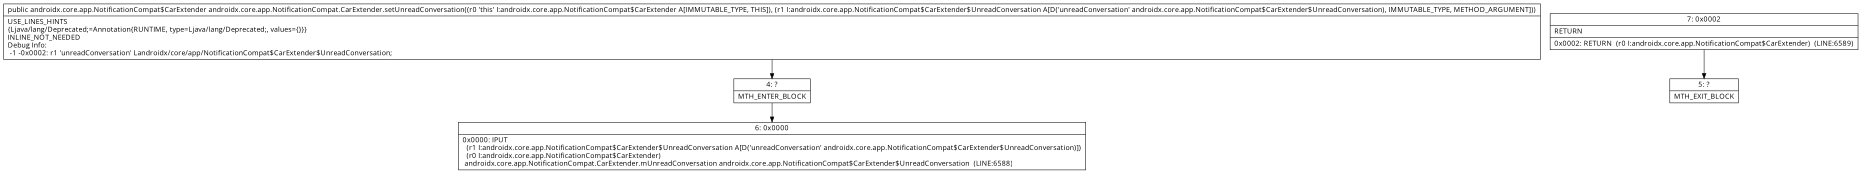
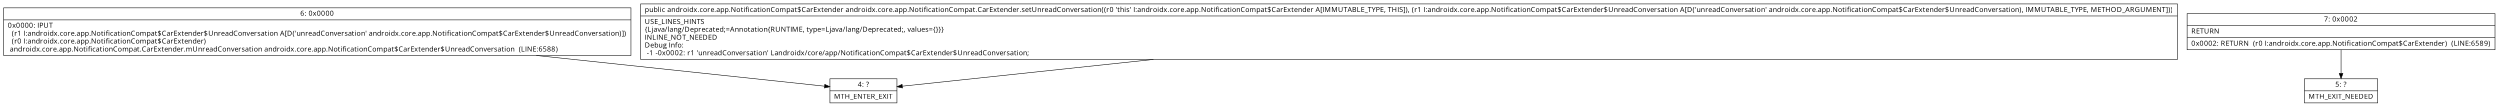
node "4: ?": text "MTH_ENTER_BLOCK" -> "MTH_ENTER_EXIT"
node "5: ?": text "MTH_EXIT_BLOCK" -> "MTH_EXIT_NEEDED"
edge "4: ?" -> "6: 0x0000": reversed
